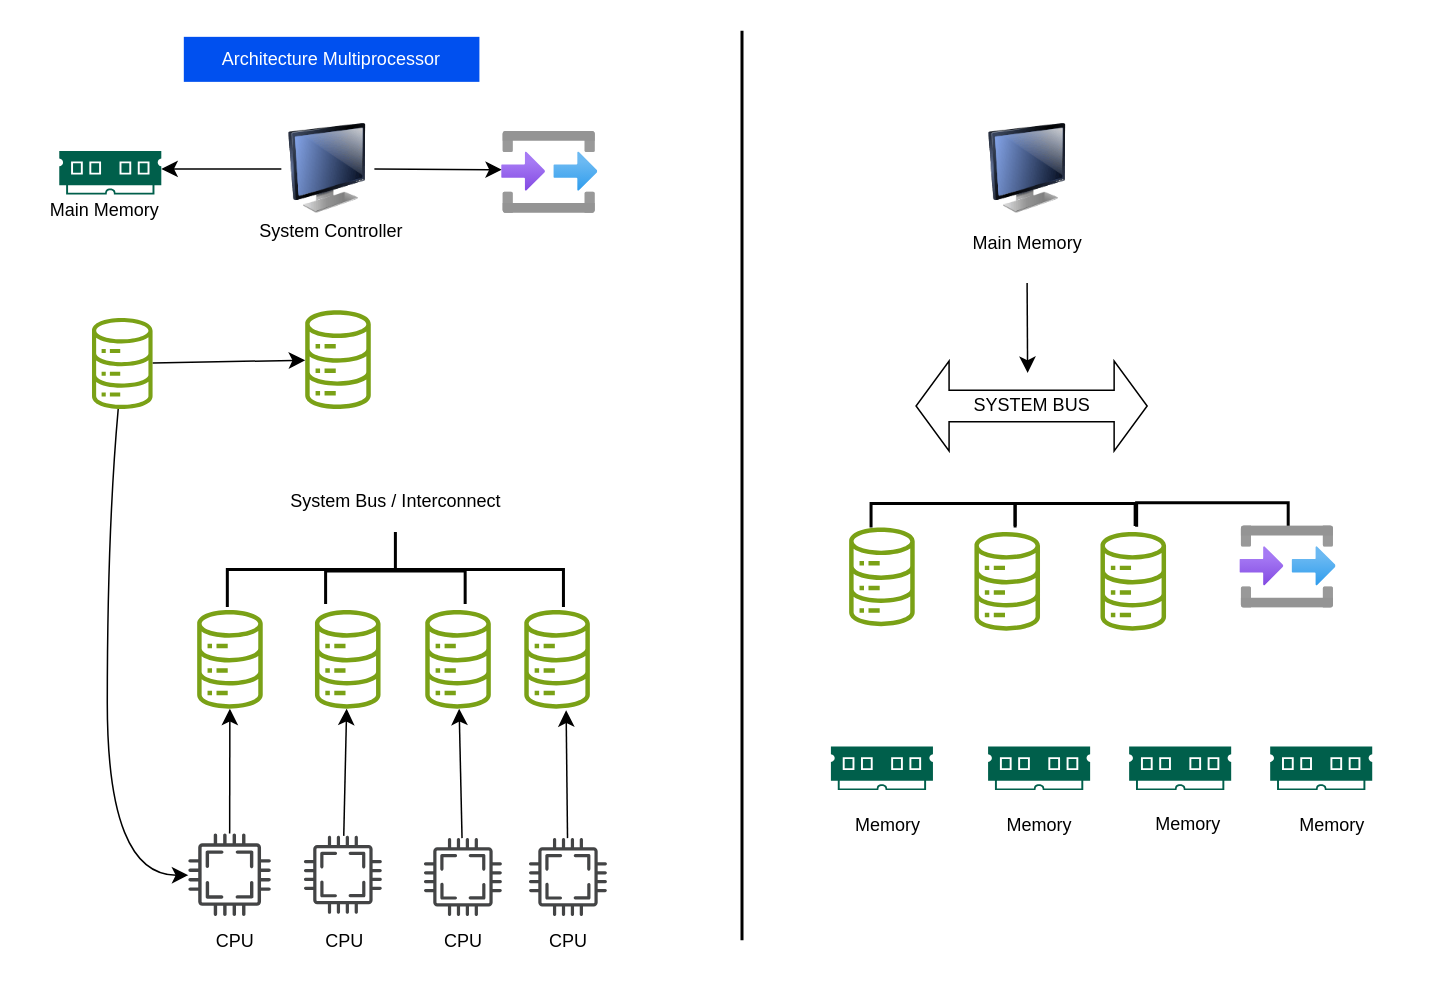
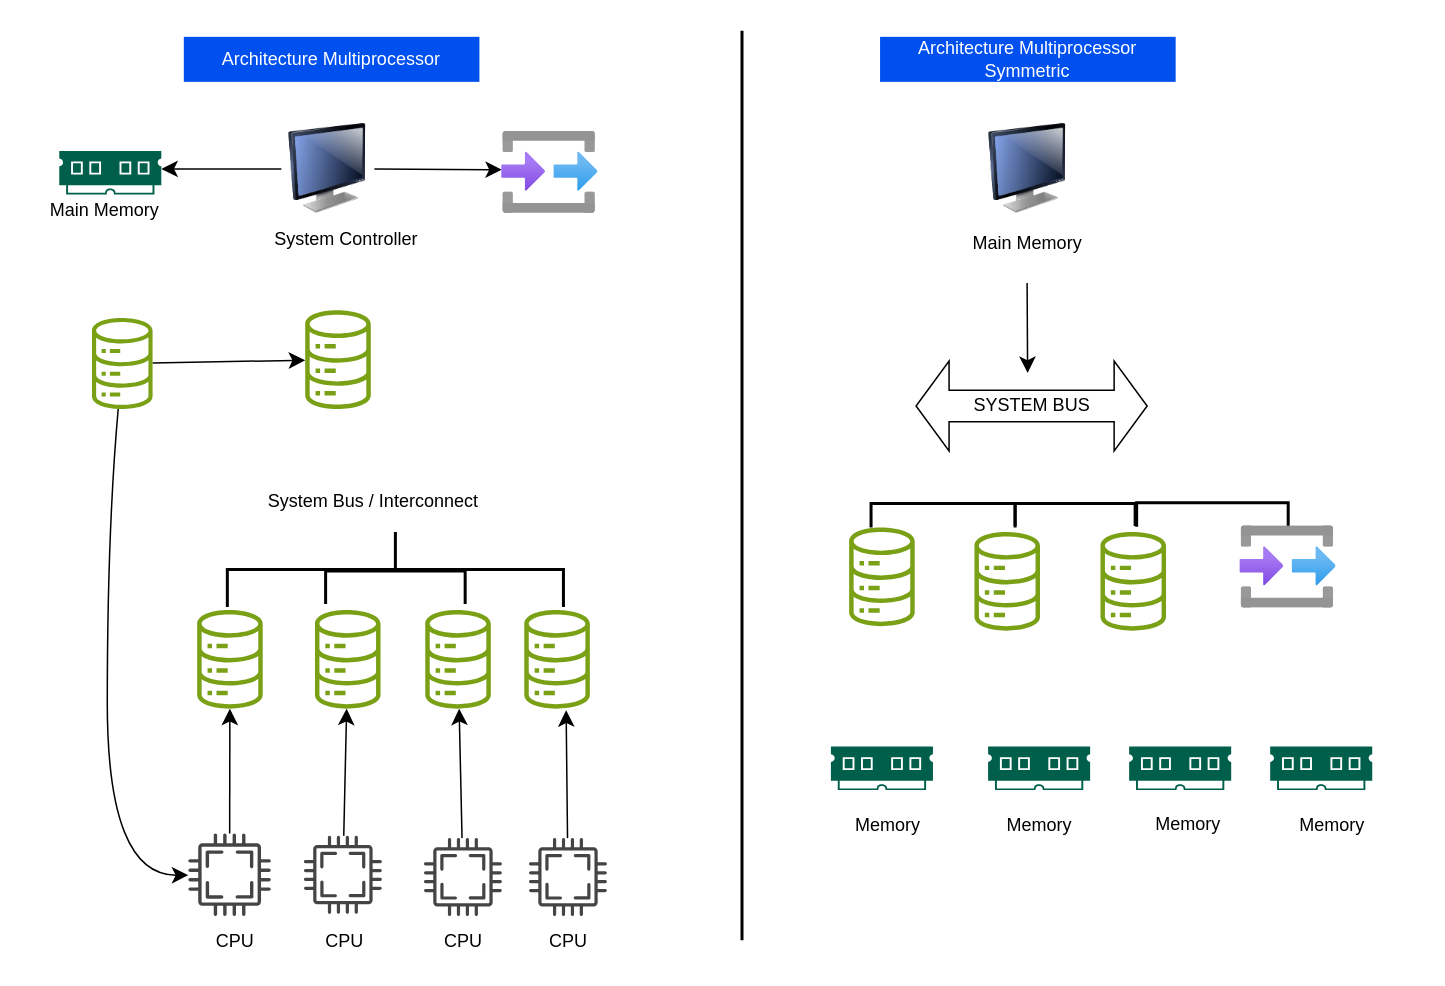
node "Architecture Multiprocessor Symmetric": added
node "System Controller": moved (332, 232) -> (347, 239)
node "System Bus / Interconnect": moved (395, 502) -> (373, 502)
